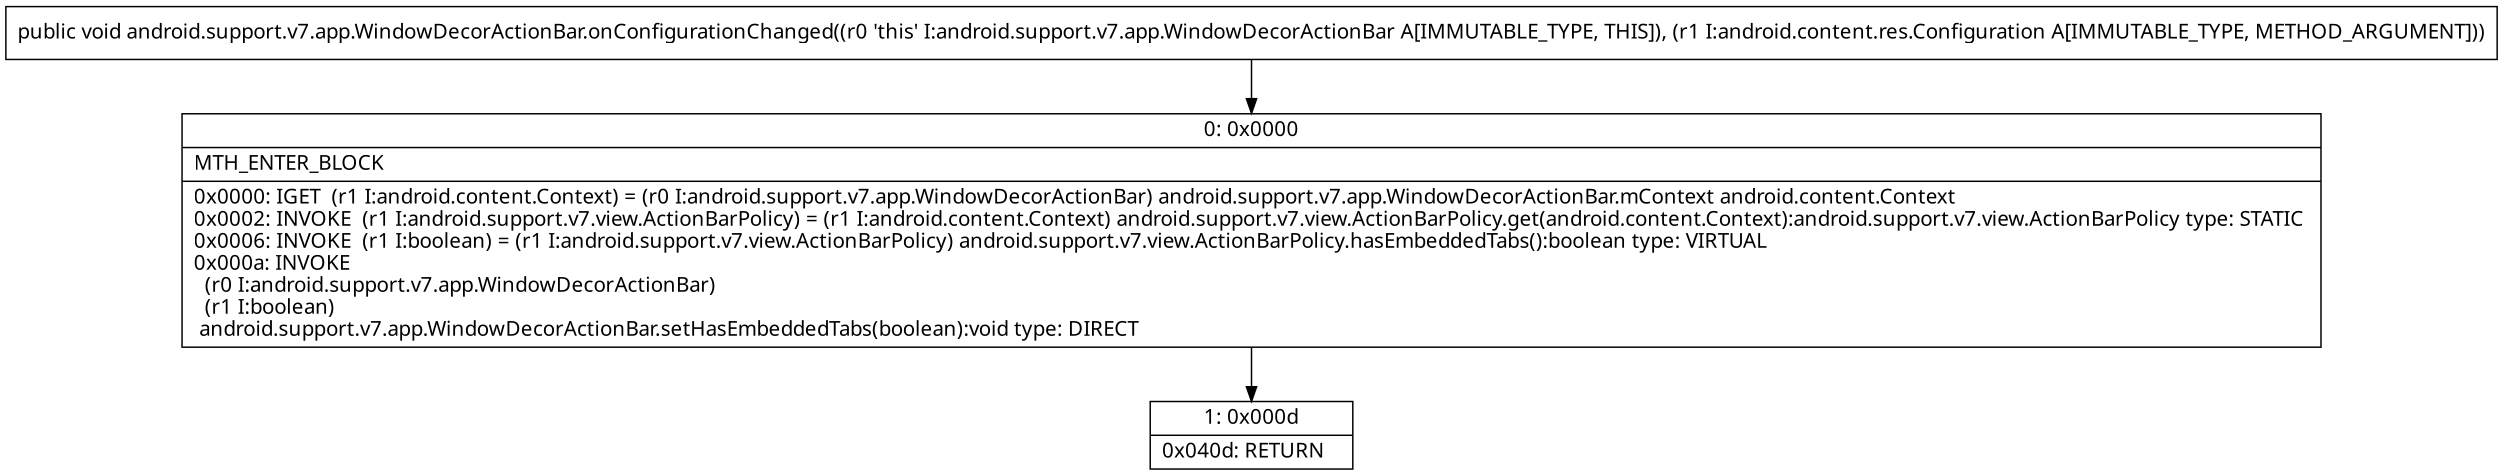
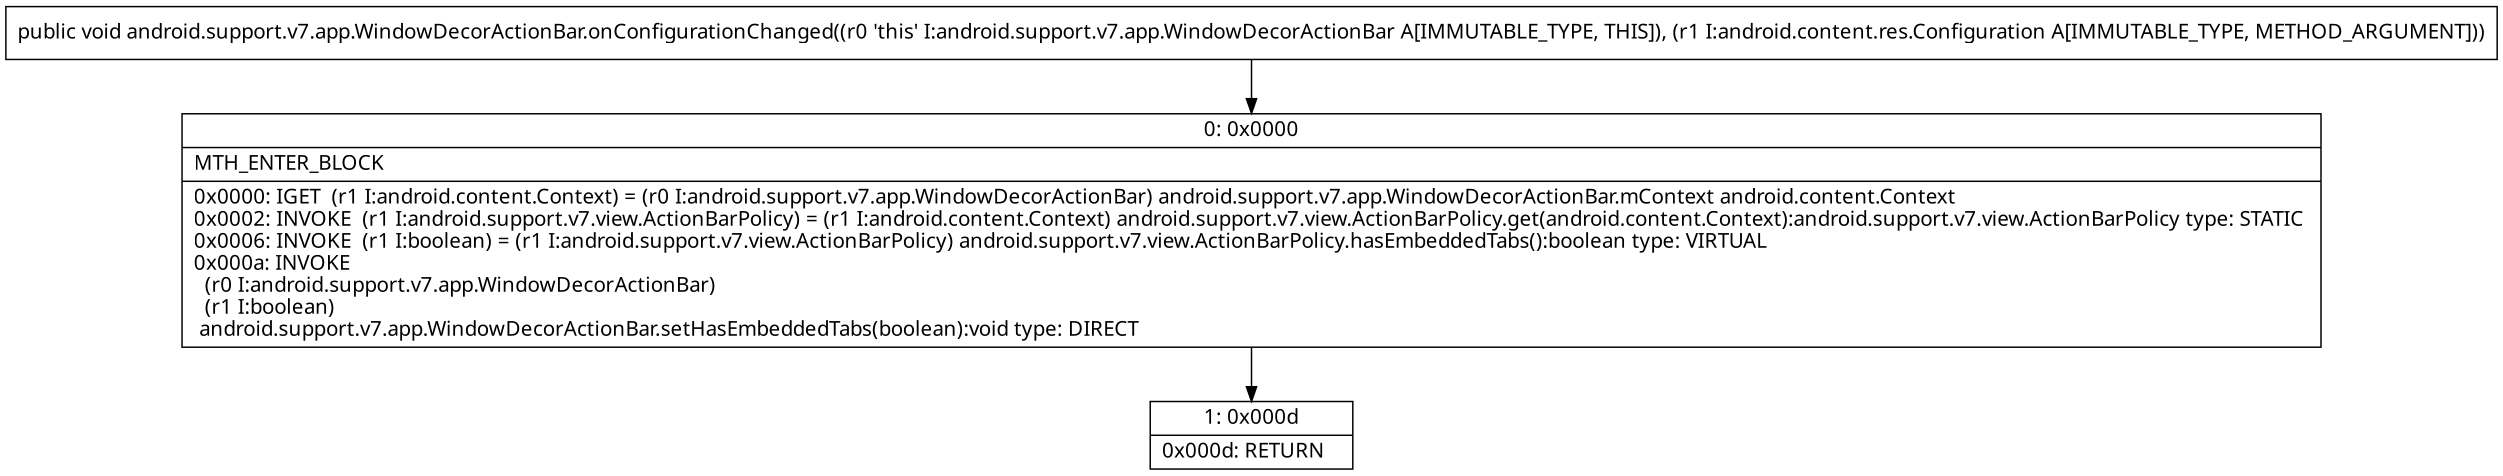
node "1: 0x000d": text "0x040d: RETURN" -> "0x000d: RETURN"
